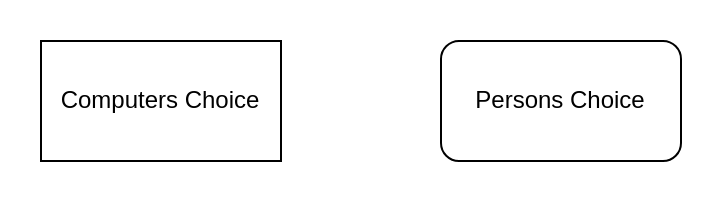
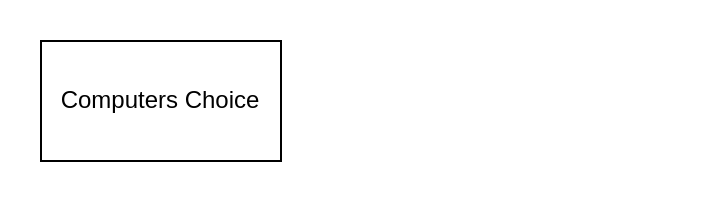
node "Persons Choice": removed
